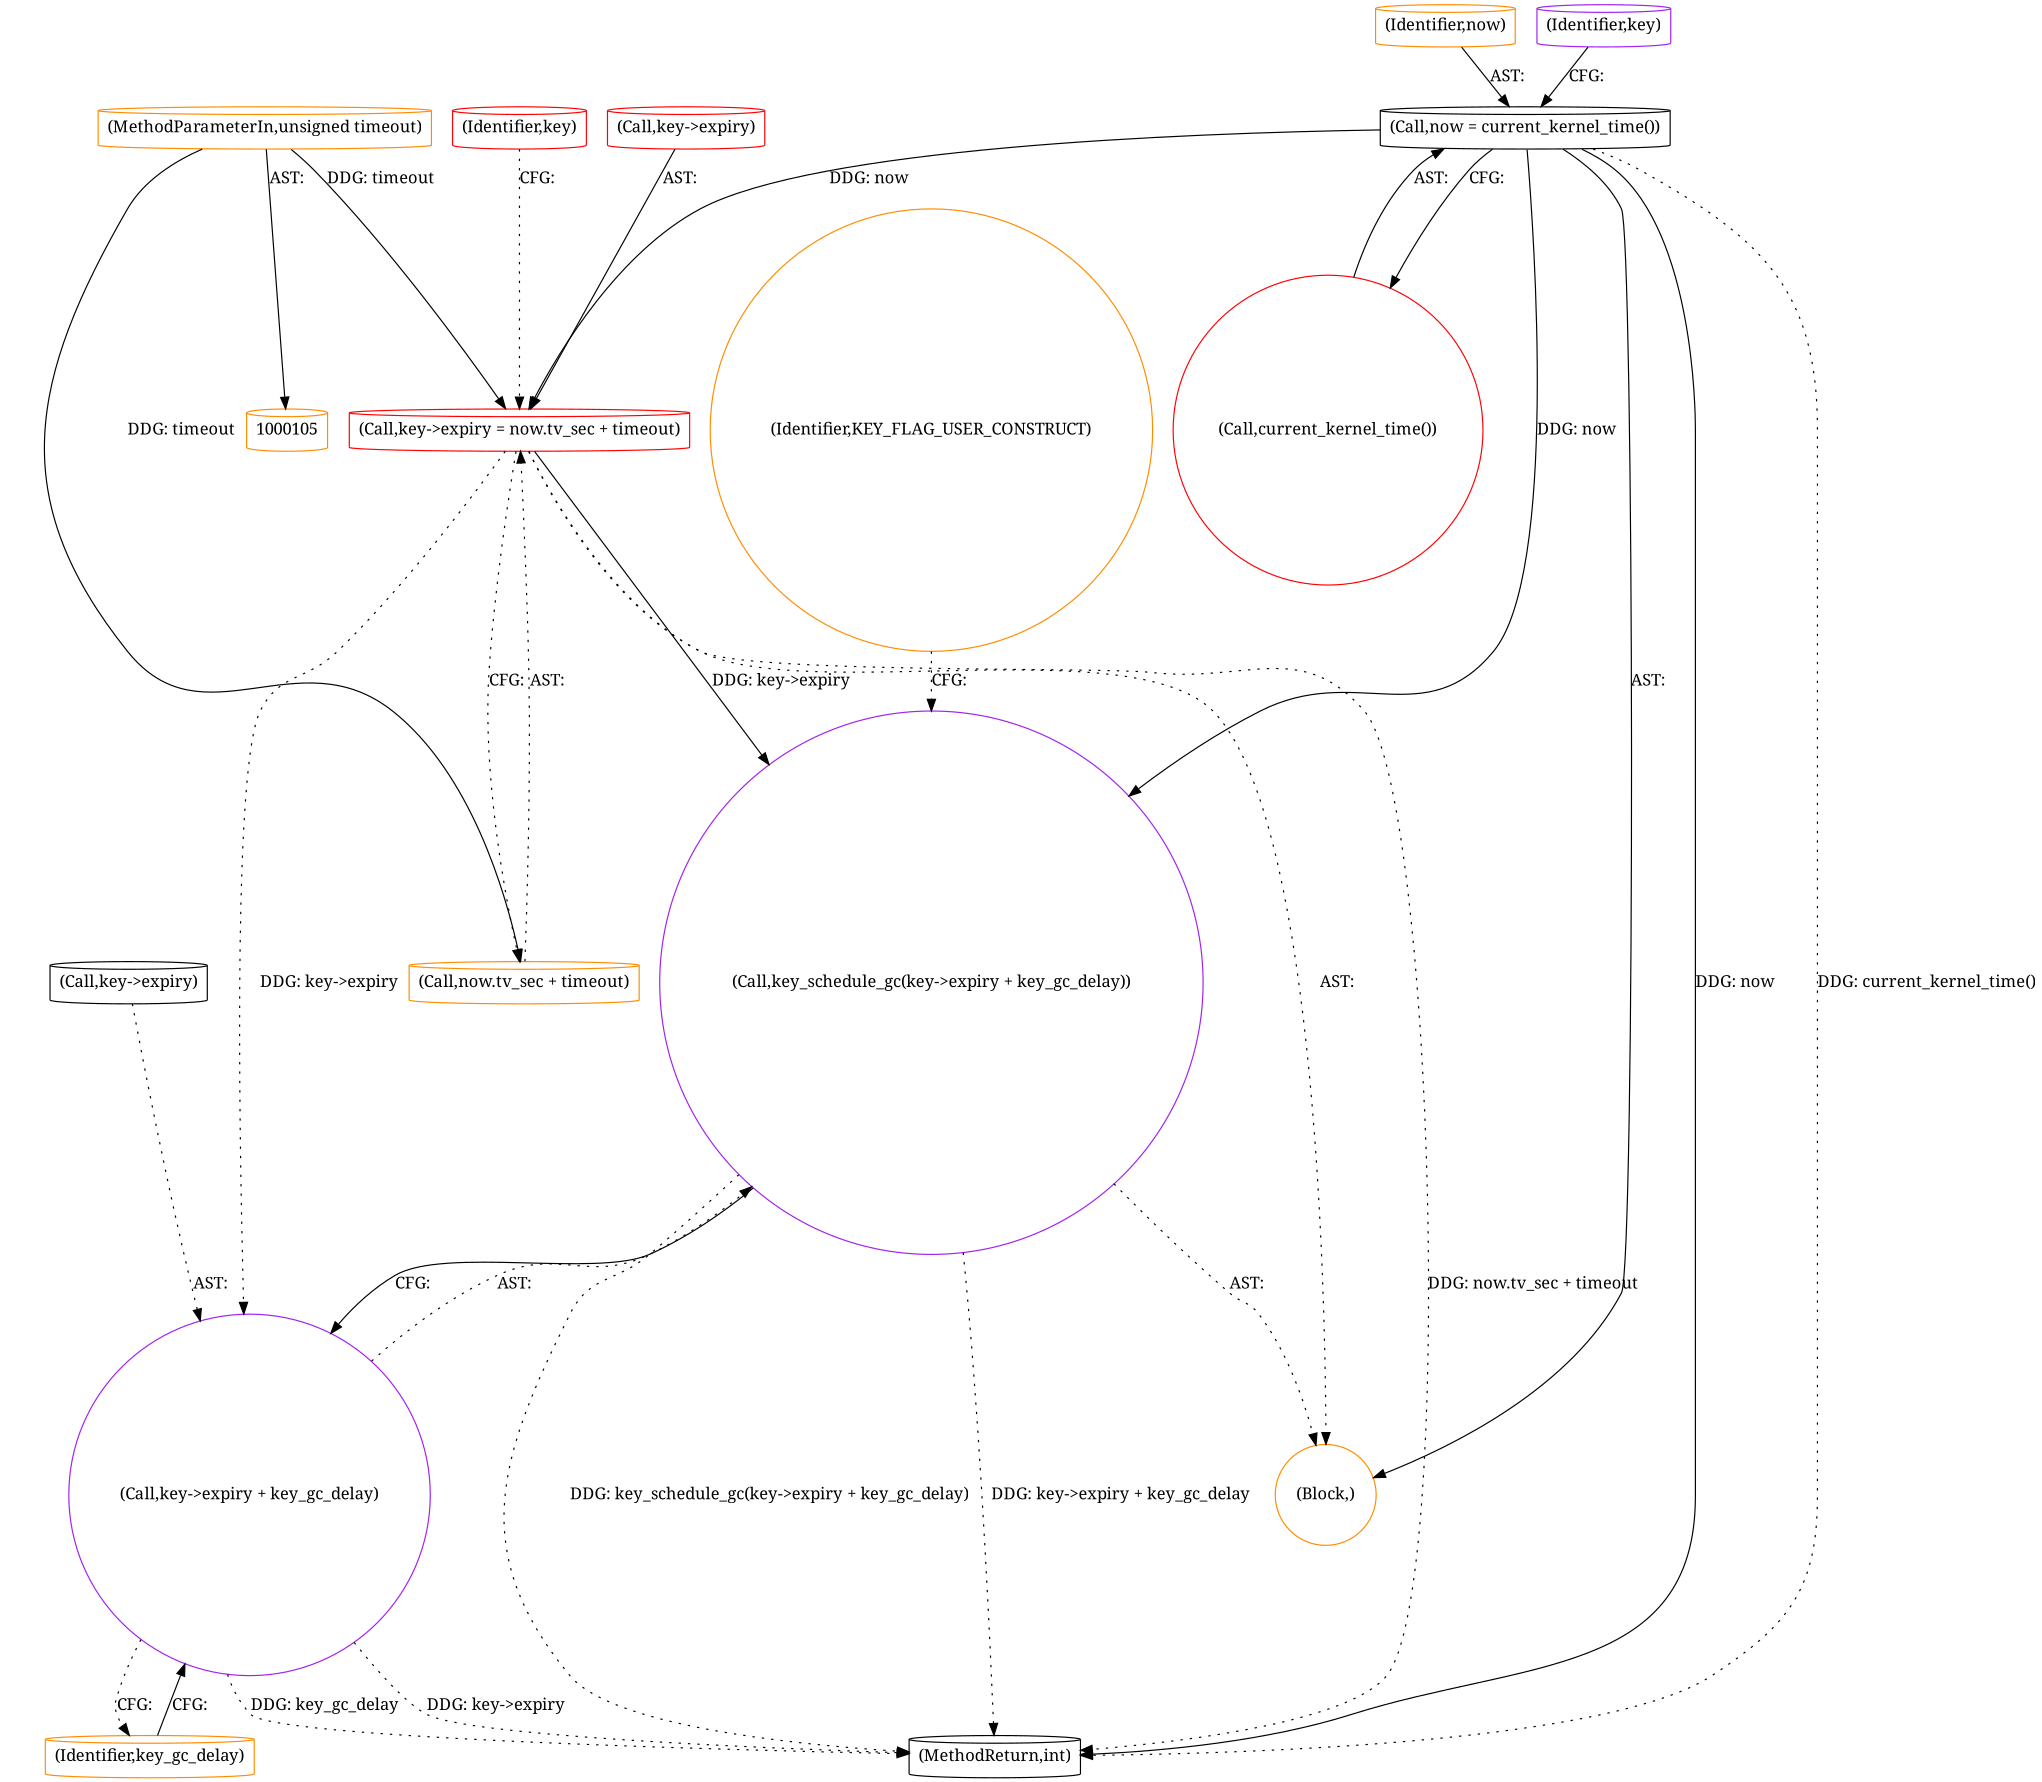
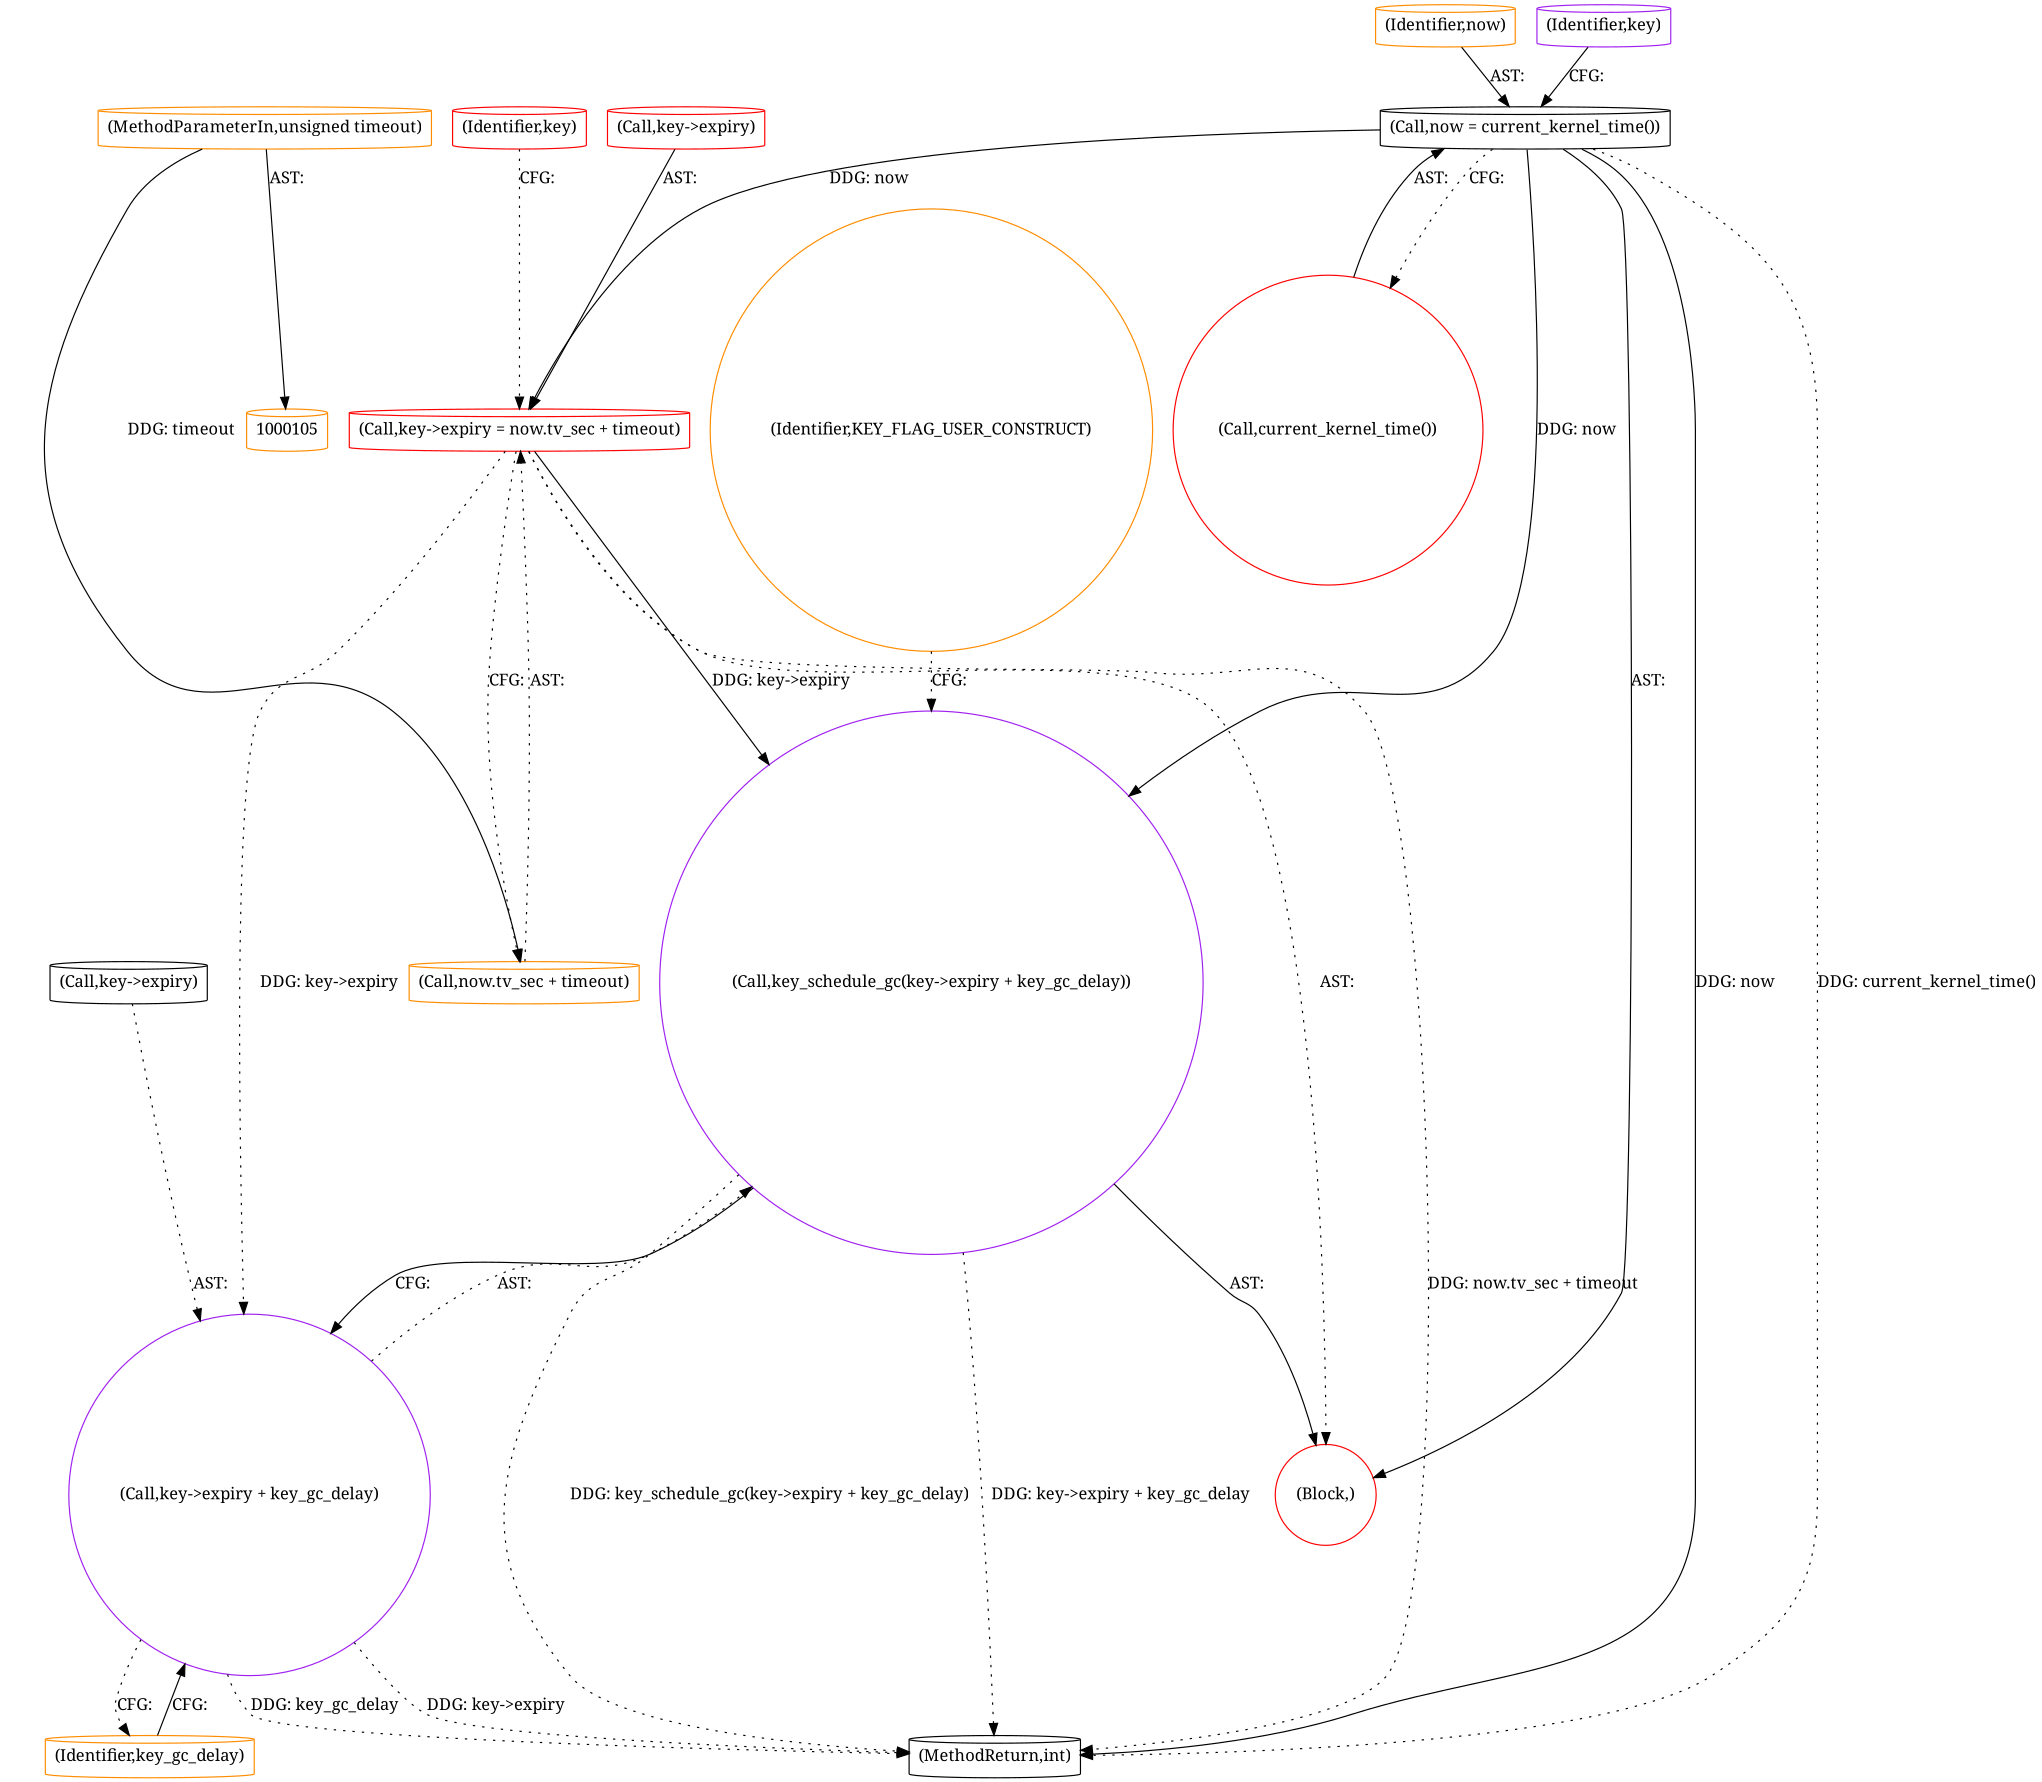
edge "(Call,now = current_kernel_time())" -> "(Call,current_kernel_time())": style solid -> dotted
edge "(MethodParameterIn,unsigned timeout)" -> "(Call,key->expiry = now.tv_sec + timeout)": removed, label "DDG: timeout"
edge "(Call,key_schedule_gc(key->expiry + key_gc_delay))" -> "(Block,)": style dotted -> solid
node "(Block,)": color darkorange -> red
